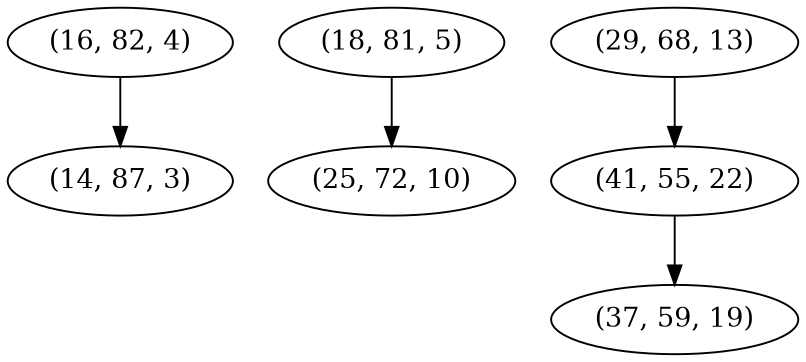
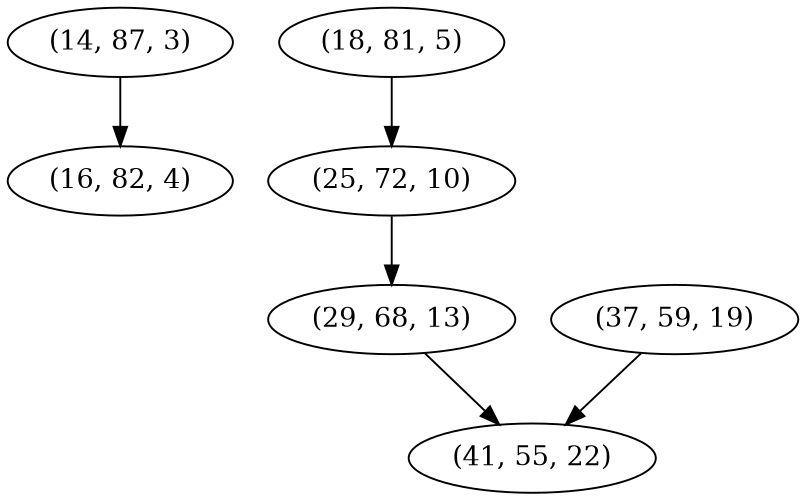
edge "(16, 82, 4)" -> "(14, 87, 3)": reversed
edge "(25, 72, 10)" -> "(29, 68, 13)": added
edge "(41, 55, 22)" -> "(37, 59, 19)": reversed
